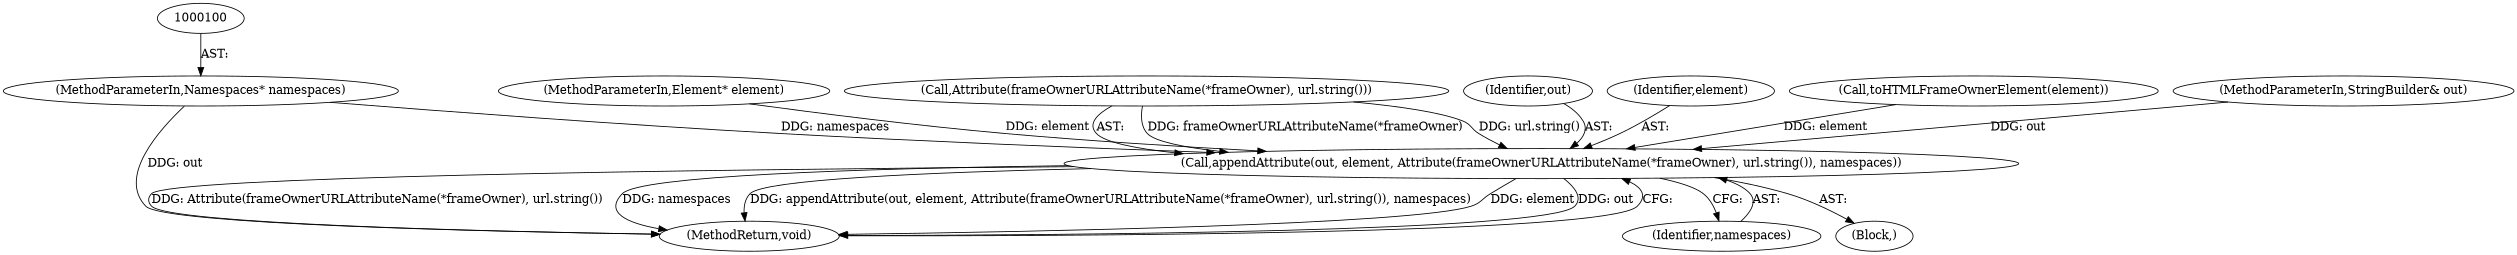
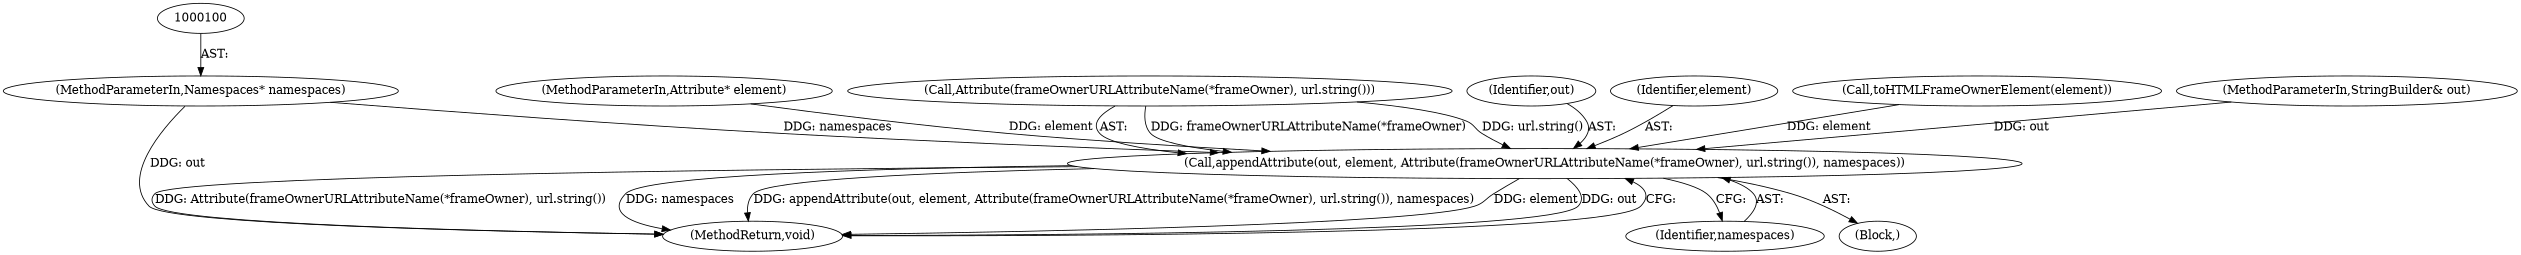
node "(MethodParameterIn,Element* element)": label "(MethodParameterIn,Element* element)" -> "(MethodParameterIn,Attribute* element)"
